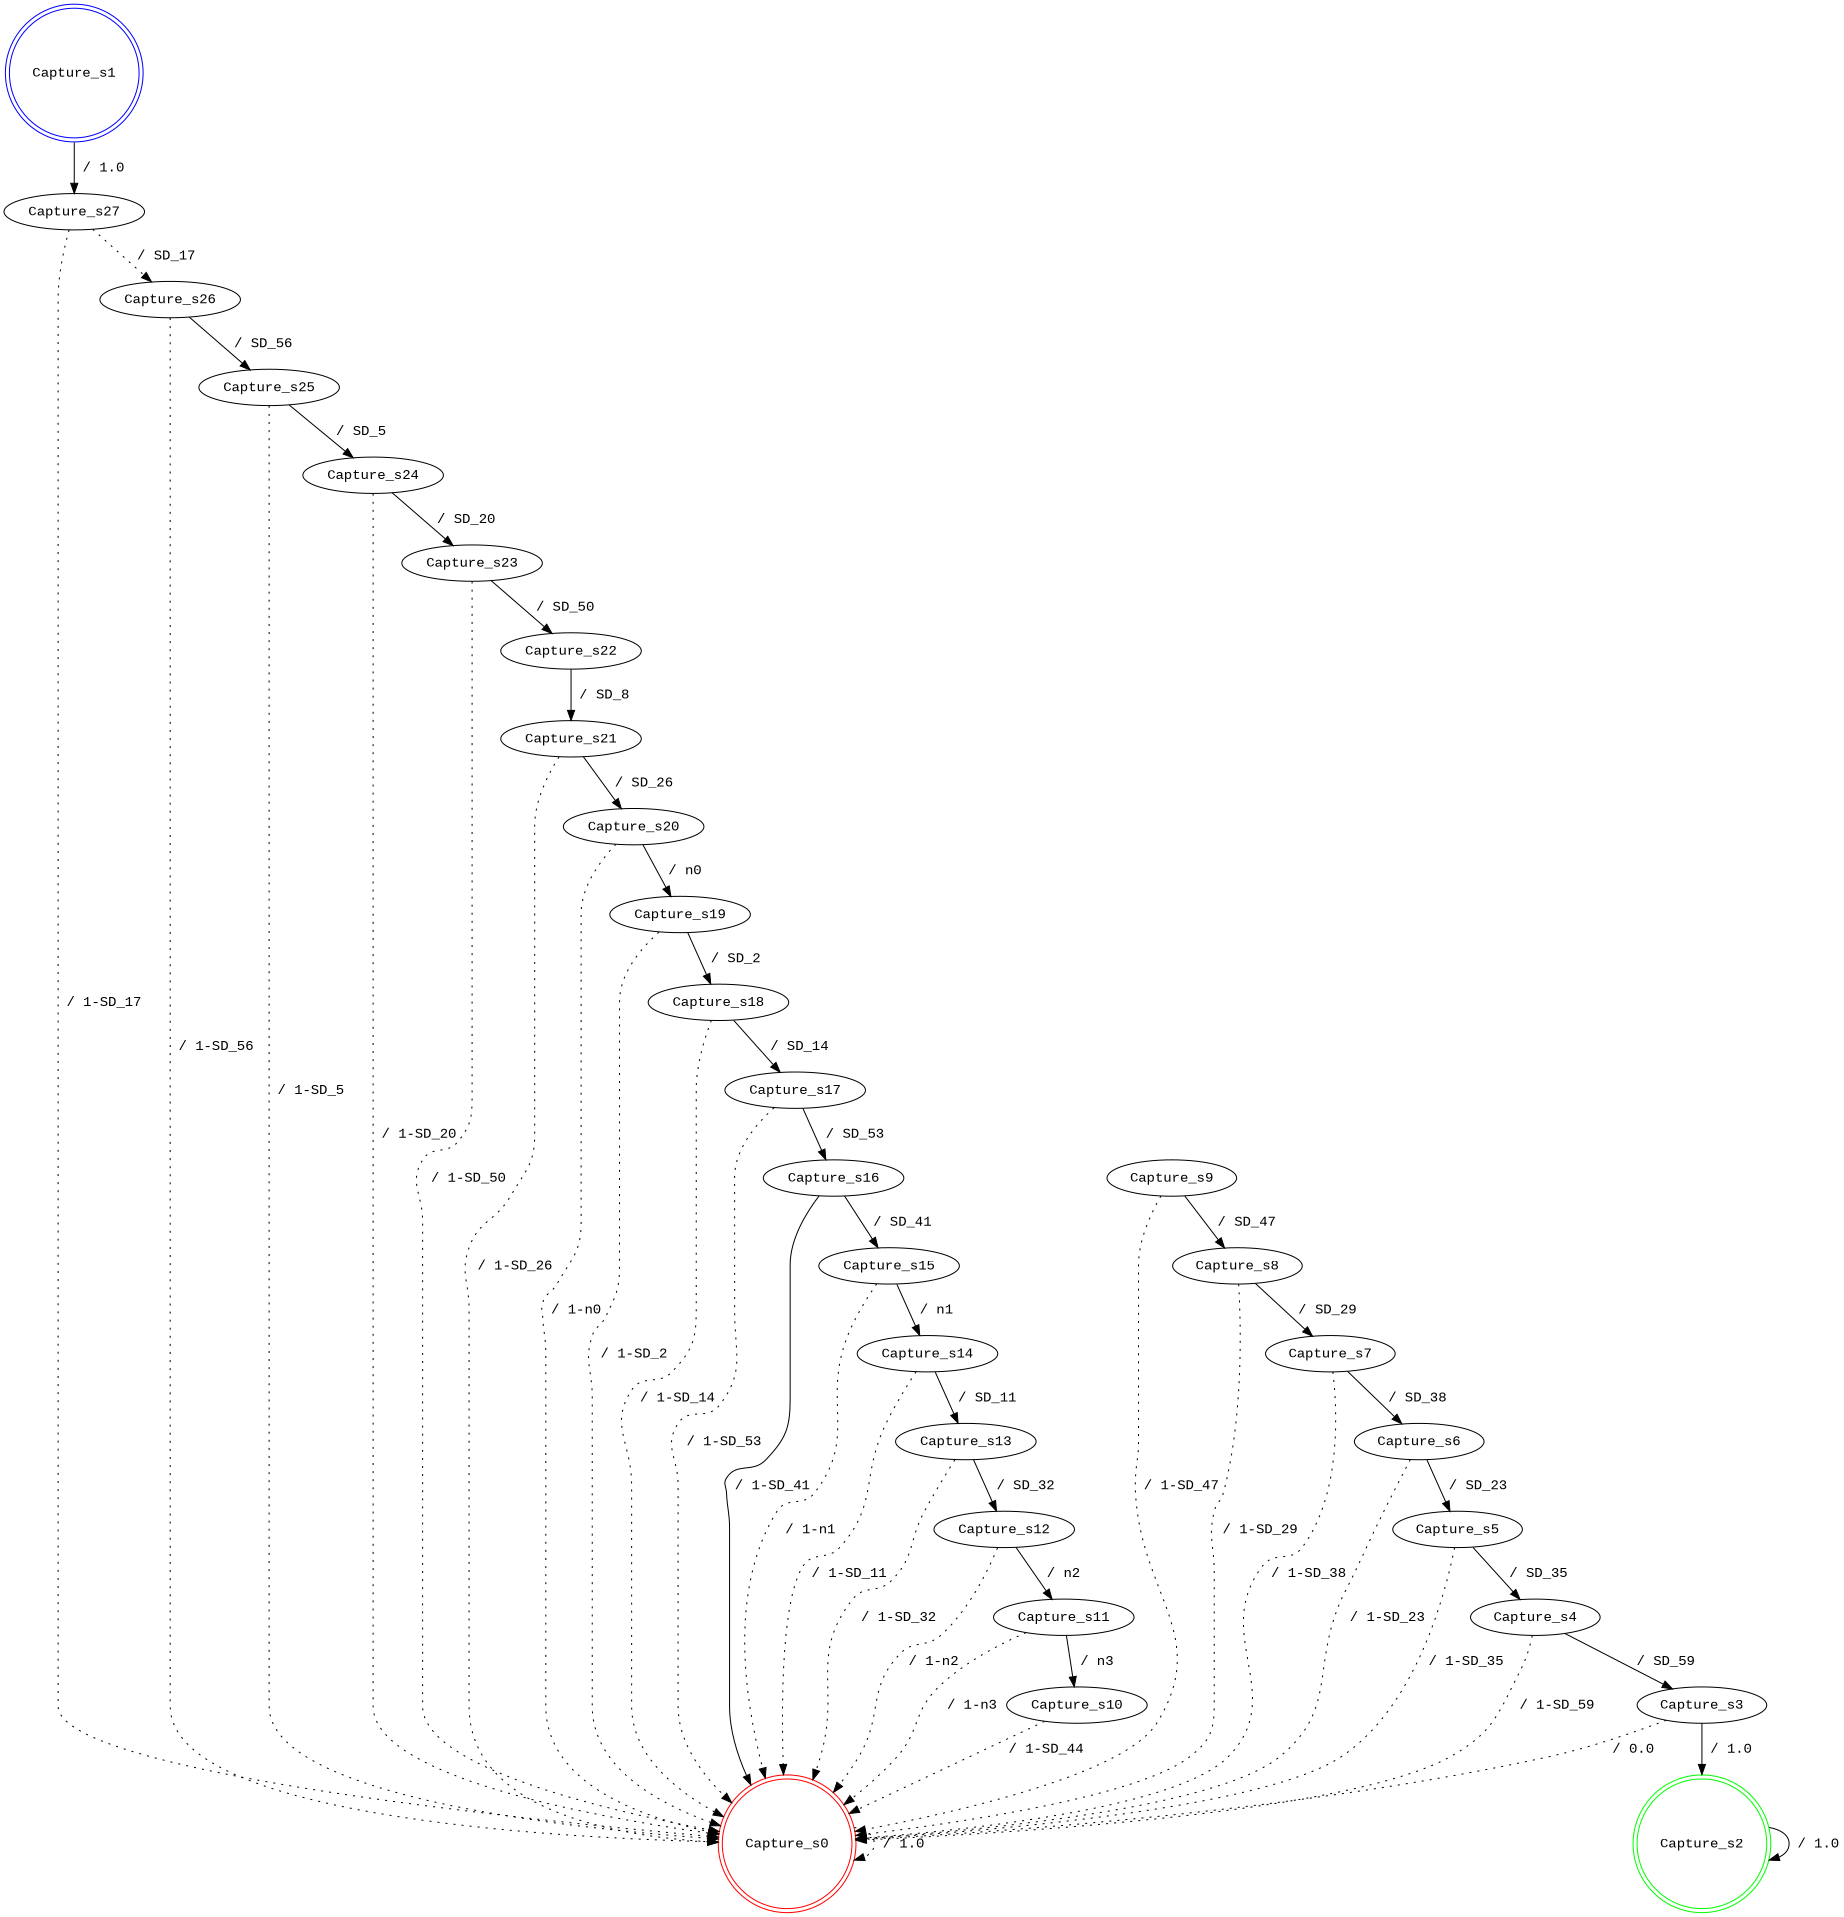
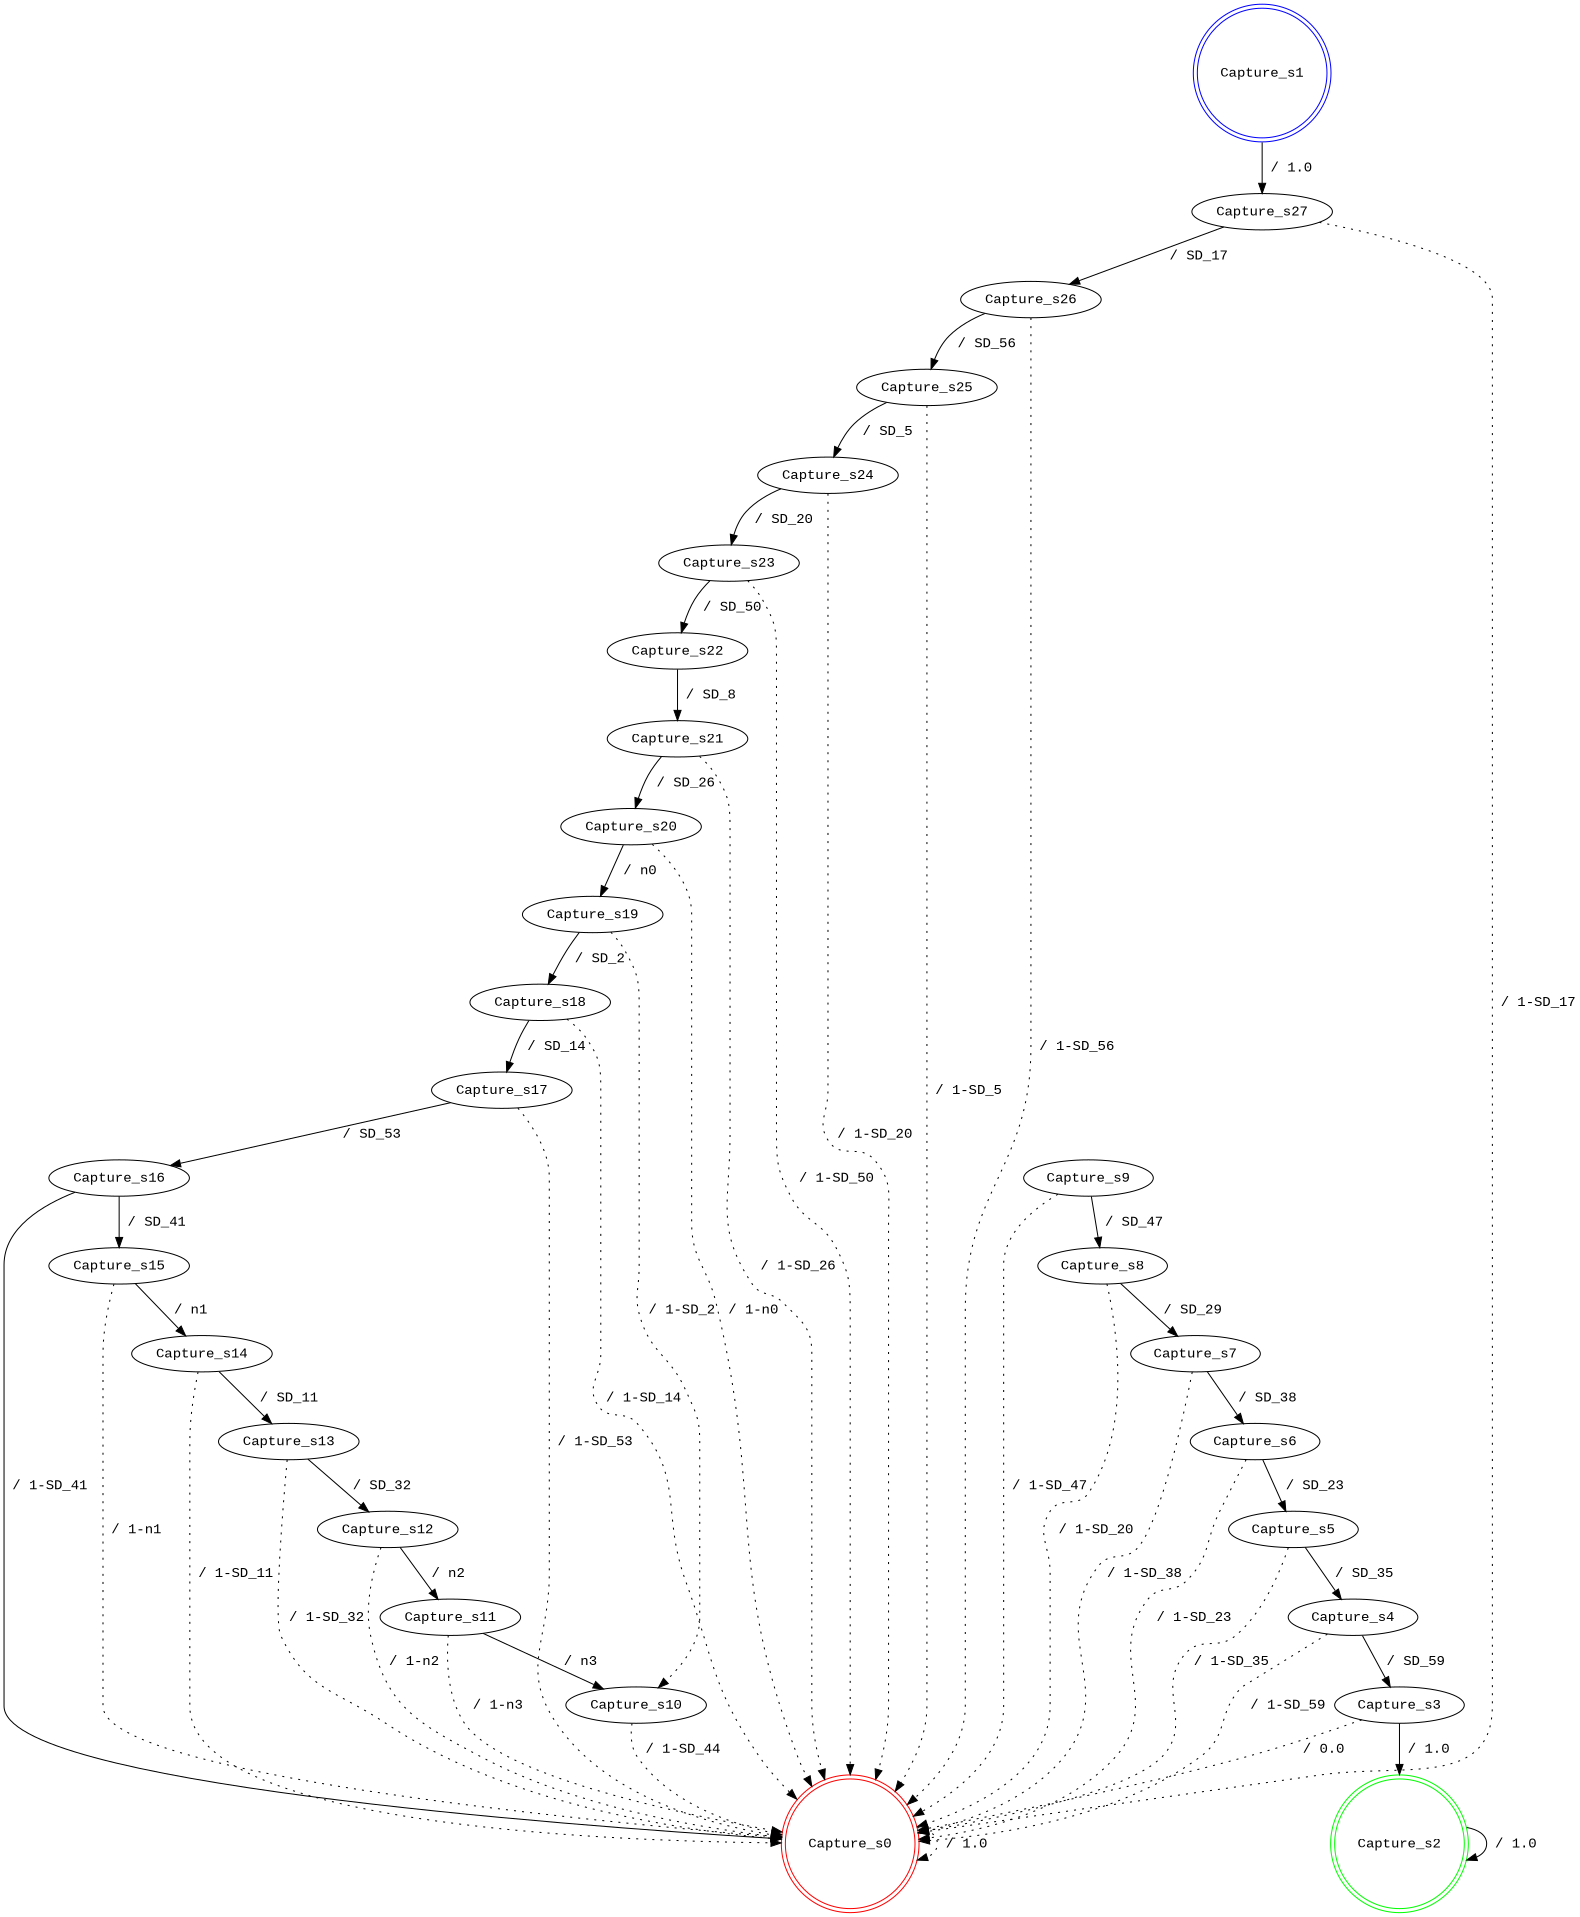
edge "Capture_s27" -> "Capture_s26": style dotted -> solid
edge "Capture_s19" -> "Capture_s0": now "Capture_s19" -> "Capture_s10"
edge "Capture_s8" -> "Capture_s0": label " / 1-SD_29" -> " / 1-SD_20"
